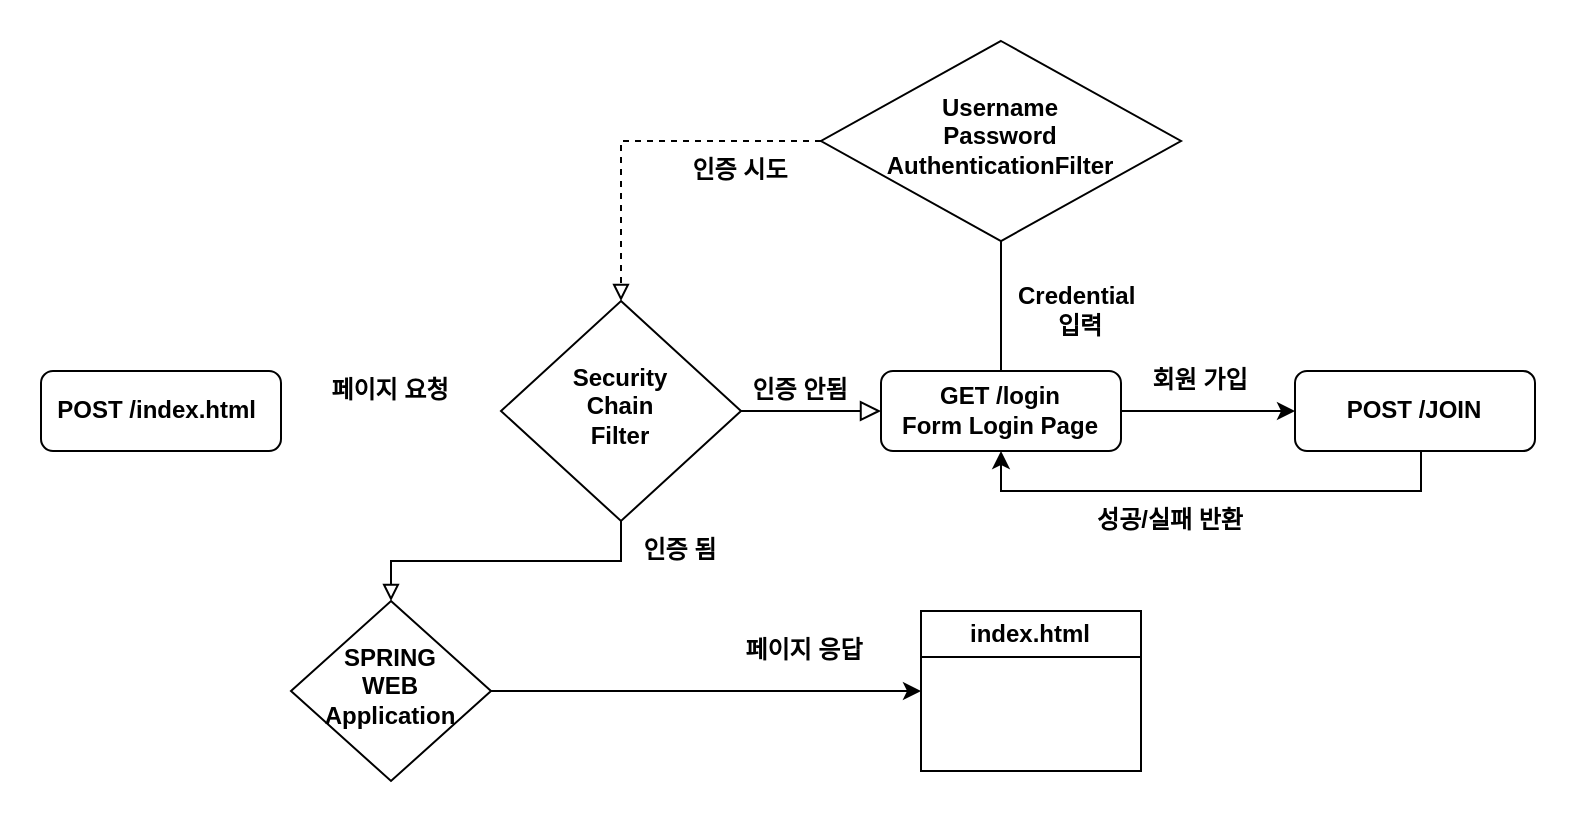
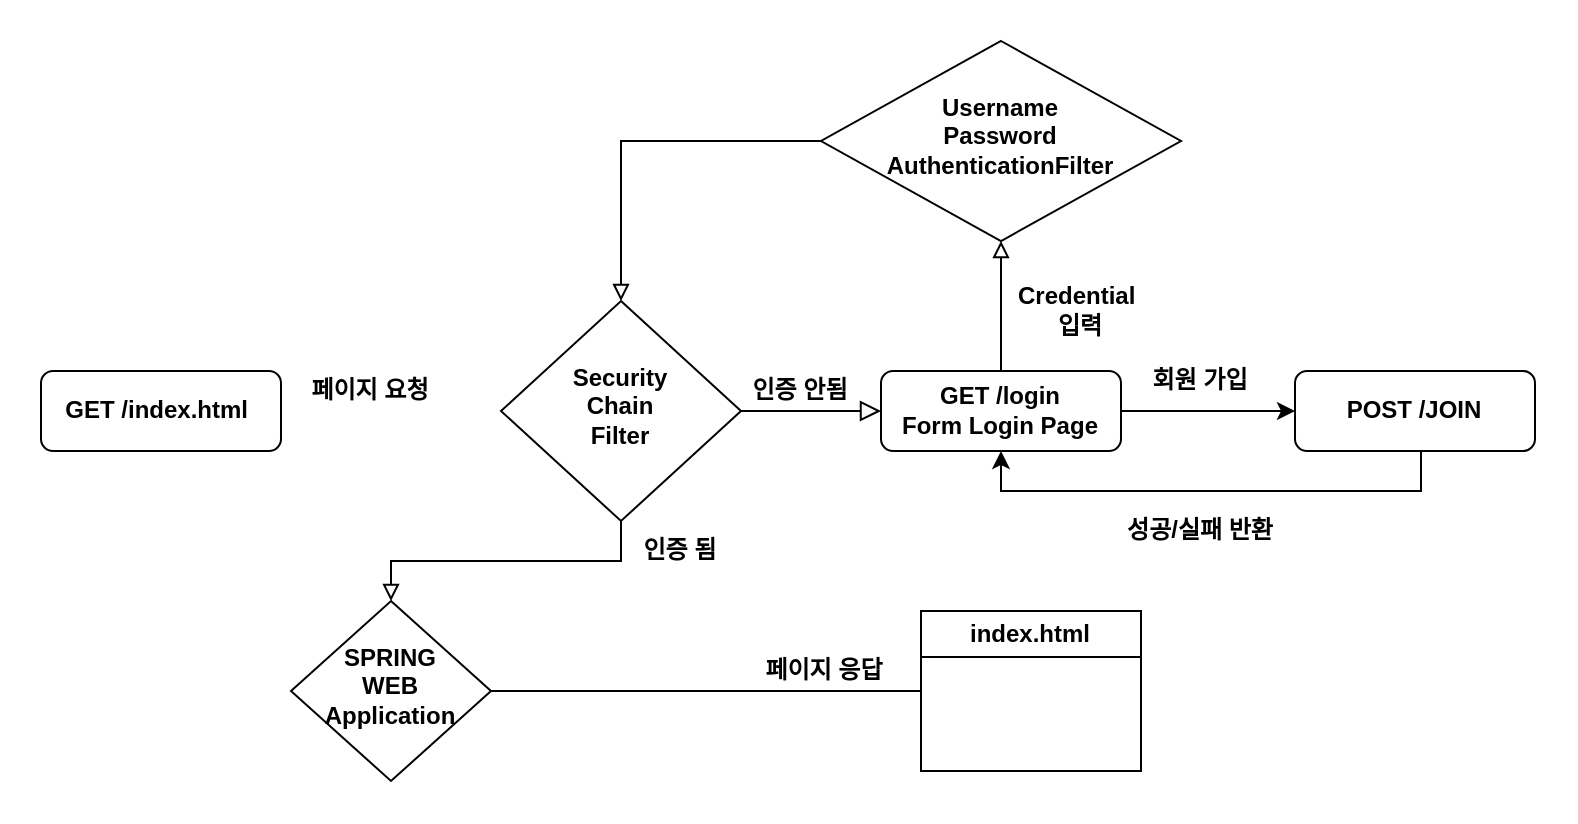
edge "Username Password AuthenticationFilter" -> "Security Chain Filter": style dashed -> solid
node "인증 시도": removed
edge "Username Password AuthenticationFilter" -- "GET /login Form Login Page": arrowhead none -> block
node "페이지 요청": moved (391, 391) -> (371, 391)
node "POST /index.html": label "POST /index.html" -> "GET /index.html"
node "성공/실패 반환": moved (1171, 521) -> (1201, 531)
node "페이지 응답": moved (805, 651) -> (825, 671)
edge "SPRING WEB Application" -> "index.html": arrowhead classic -> none
